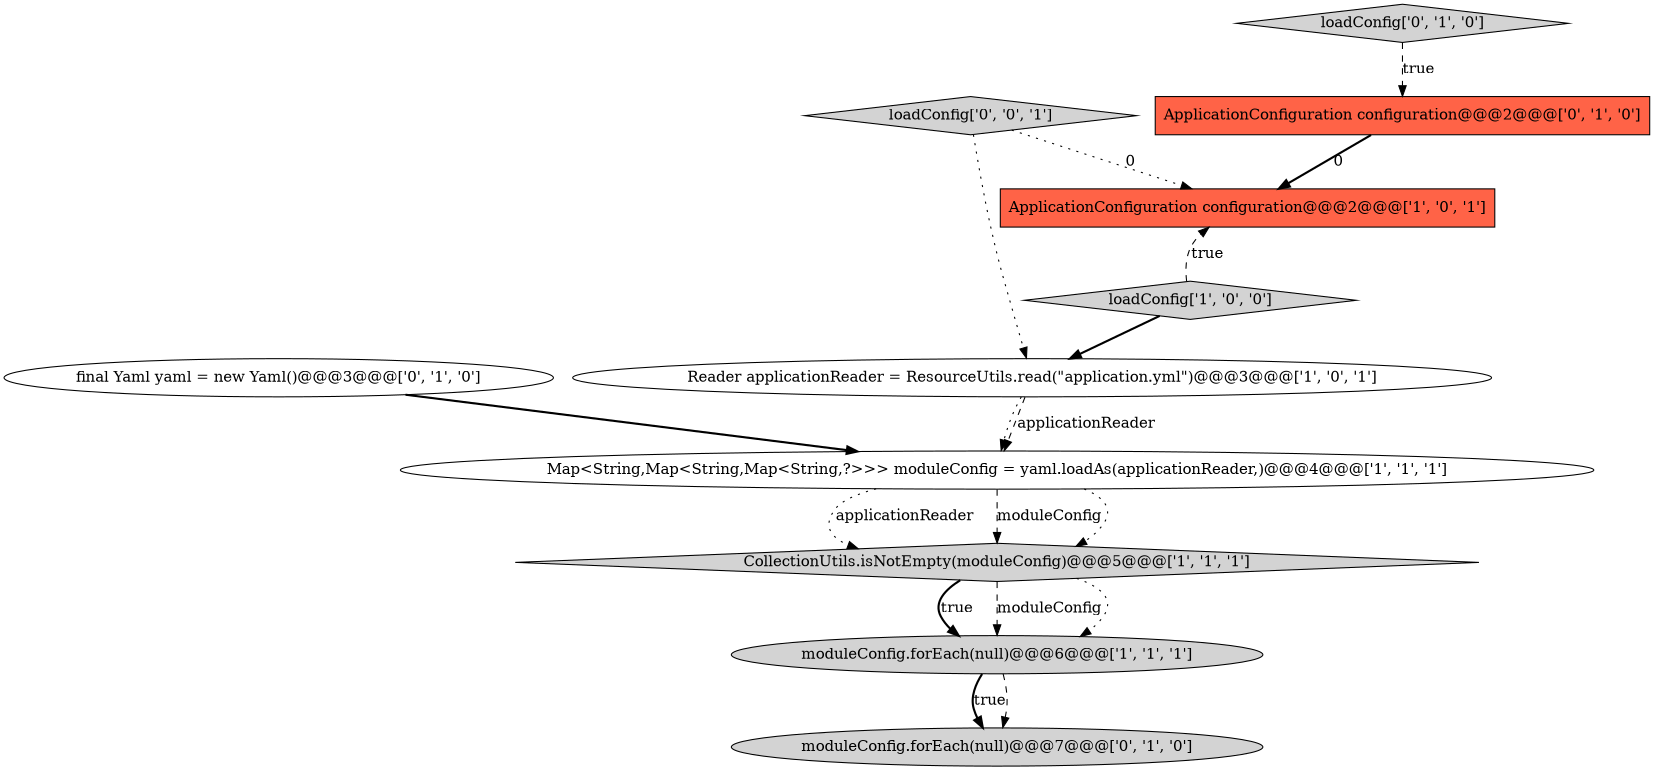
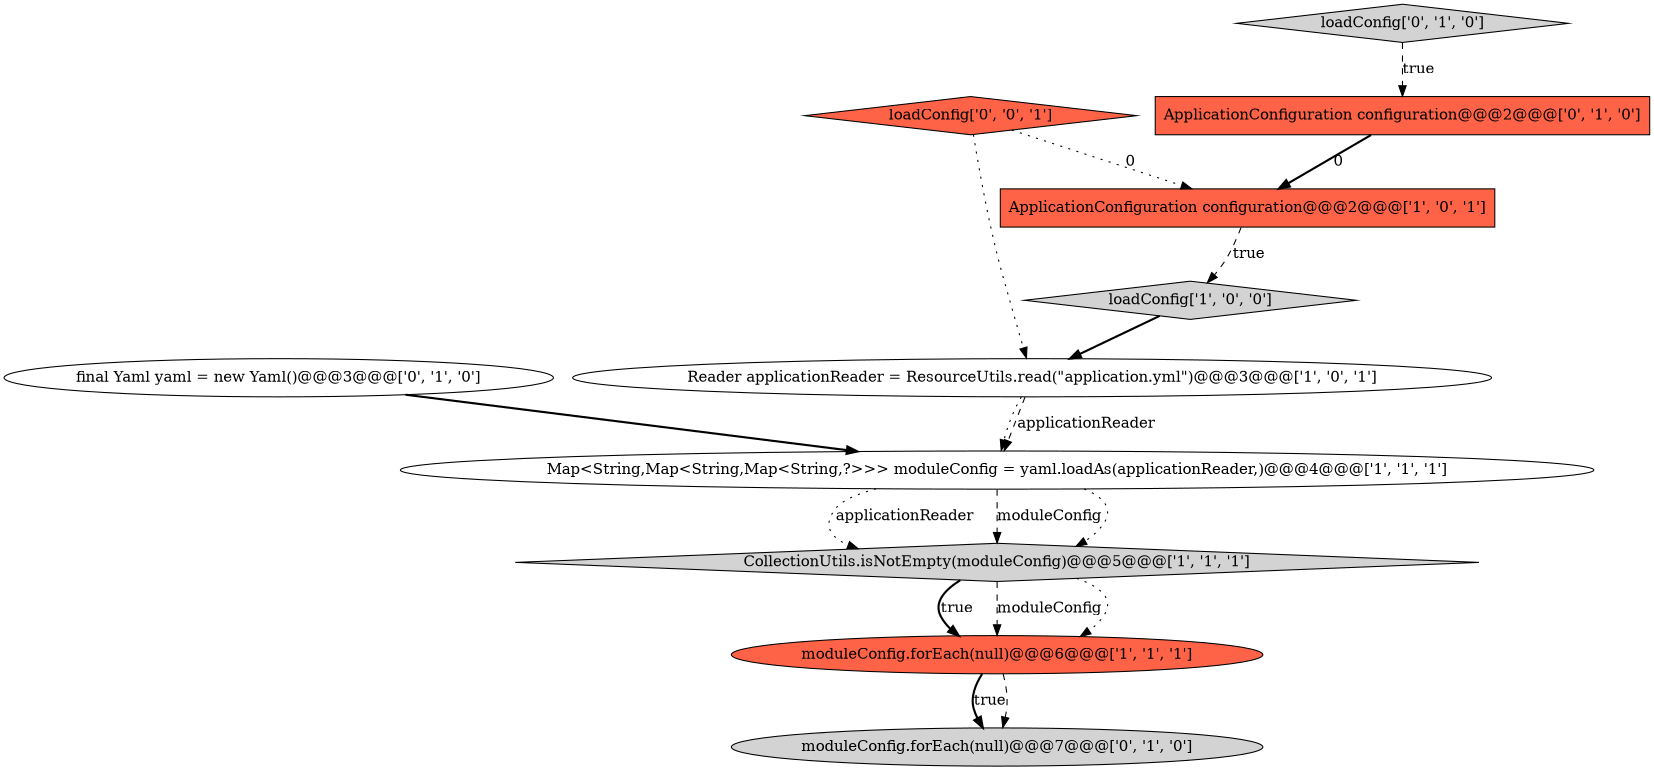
node "loadConfig['0', '0', '1']": fillcolor lightgray -> tomato
edge "loadConfig['1', '0', '0']" -> "ApplicationConfiguration configuration@@@2@@@['1', '0', '1']": reversed
node "moduleConfig.forEach(null)@@@6@@@['1', '1', '1']": fillcolor lightgray -> tomato
